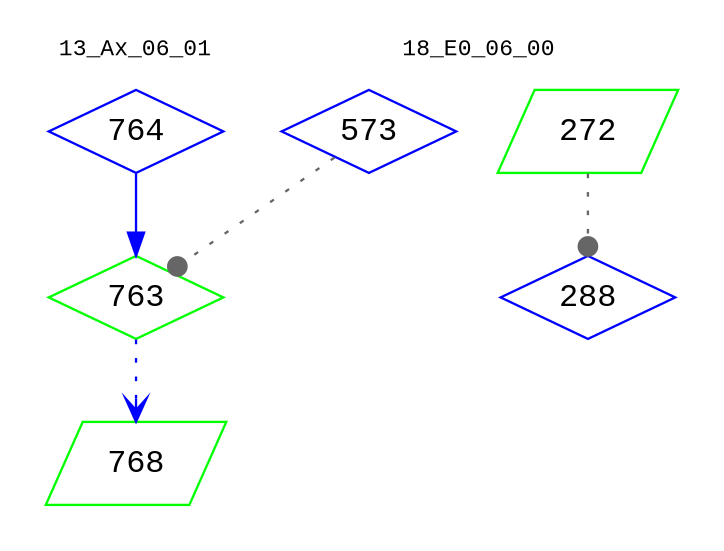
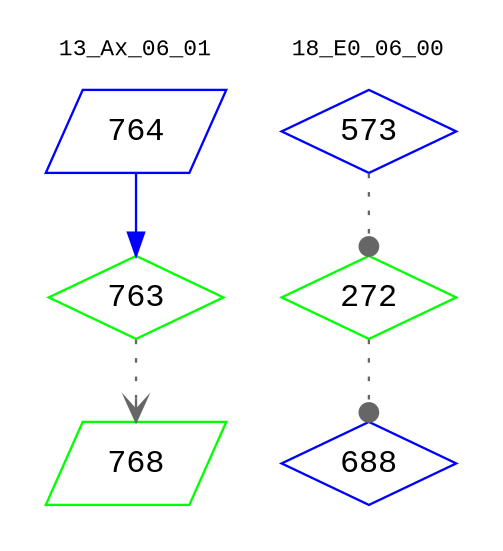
node "764": shape diamond -> parallelogram
node "272": shape parallelogram -> diamond
edge "573" -> "763": now "573" -> "272"
node "288": label "288" -> "688"
edge "763" -> "768": color blue -> gray40
